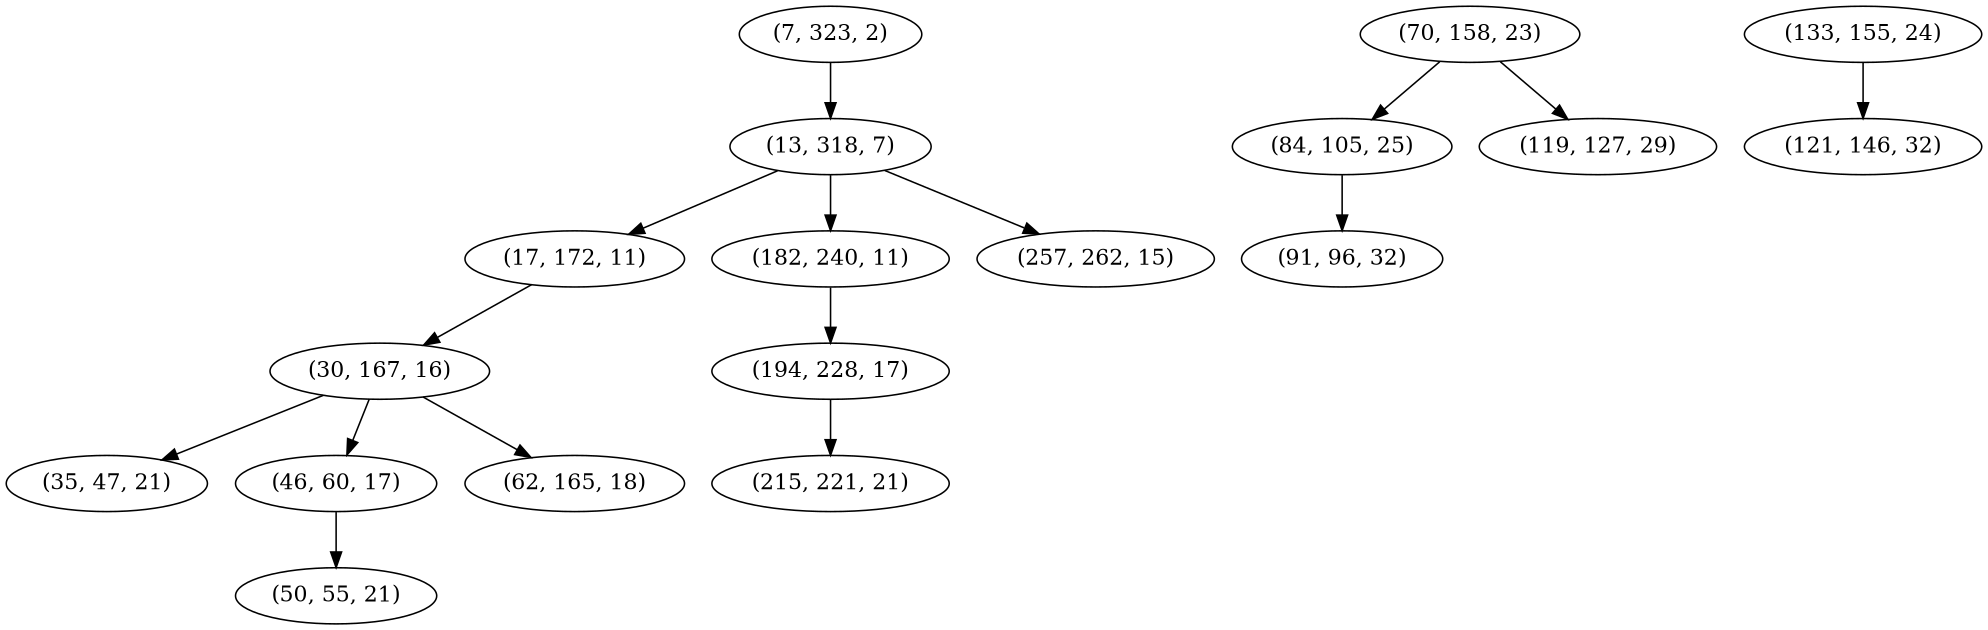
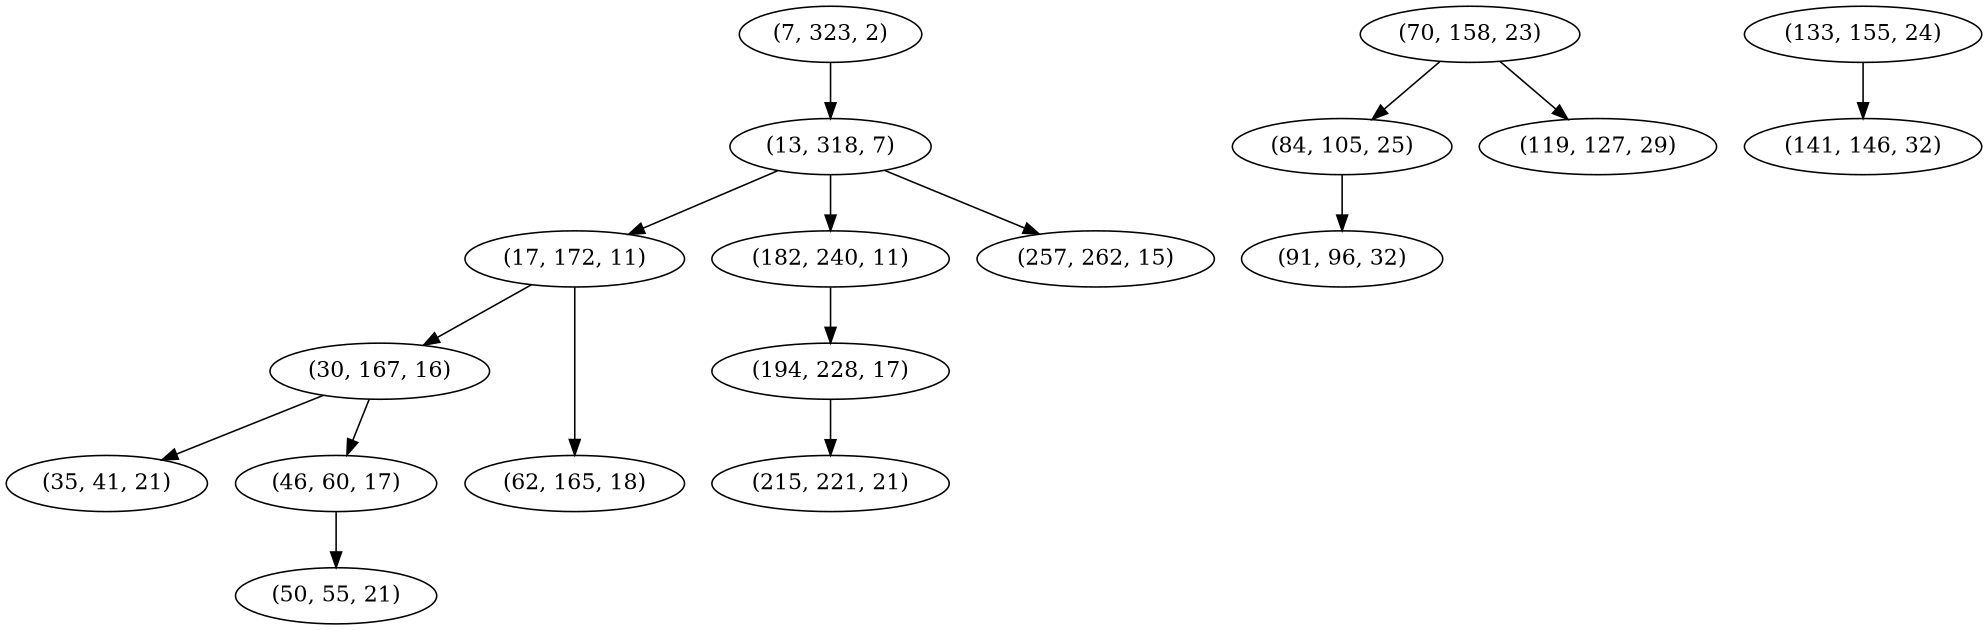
node "(121, 146, 32)": label "(121, 146, 32)" -> "(141, 146, 32)"
edge "(30, 167, 16)" -> "(62, 165, 18)": now "(17, 172, 11)" -> "(62, 165, 18)"
node "(35, 47, 21)": label "(35, 47, 21)" -> "(35, 41, 21)"
